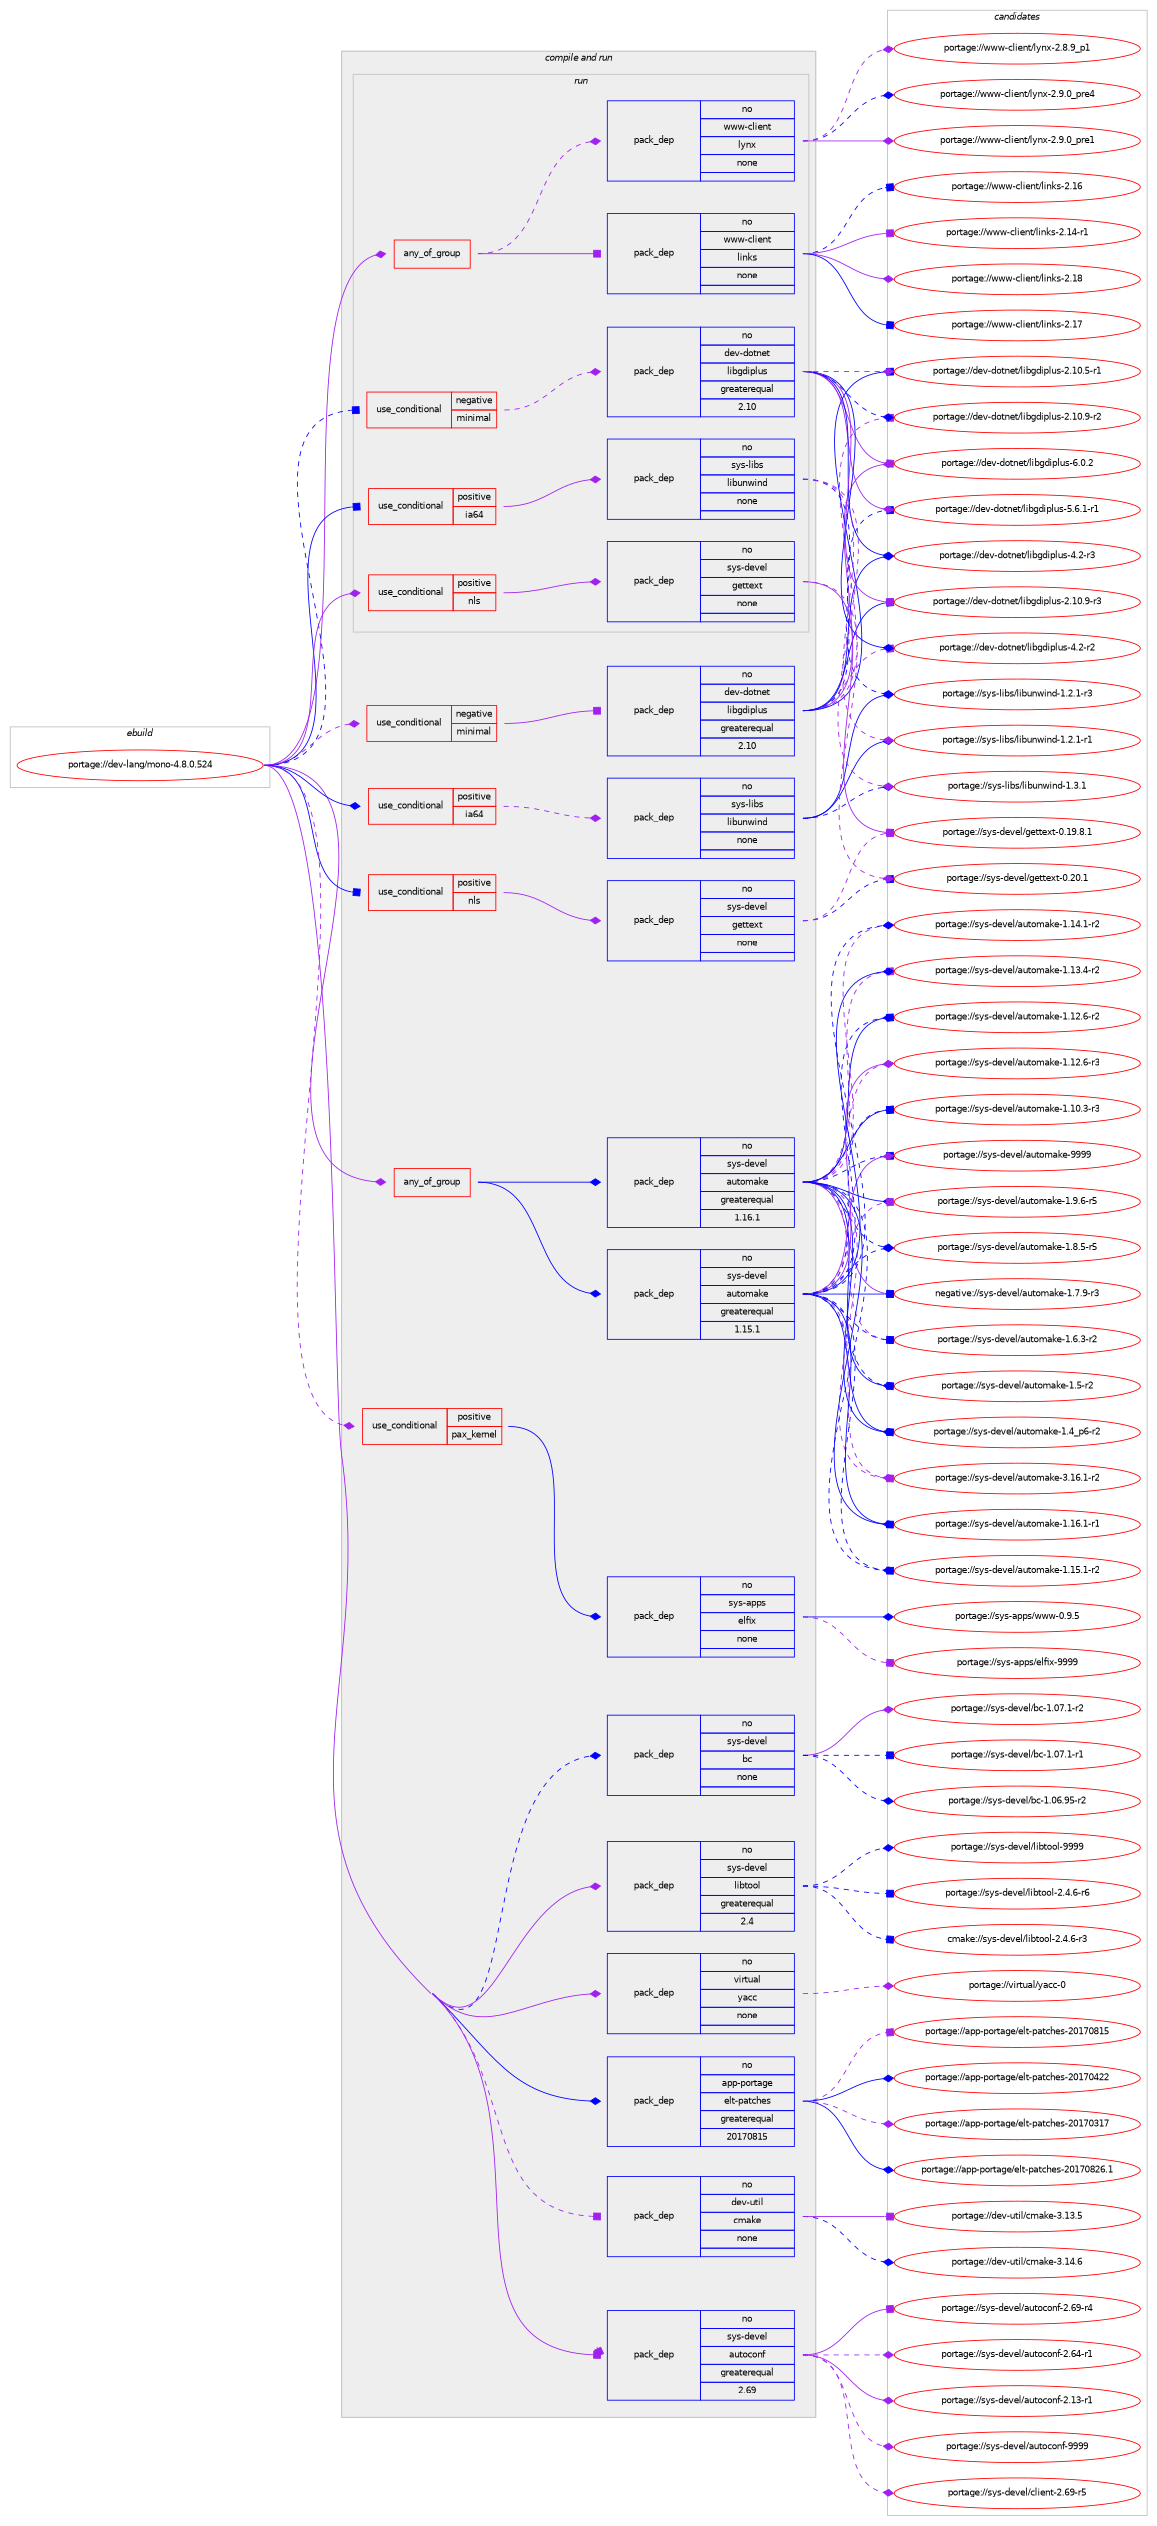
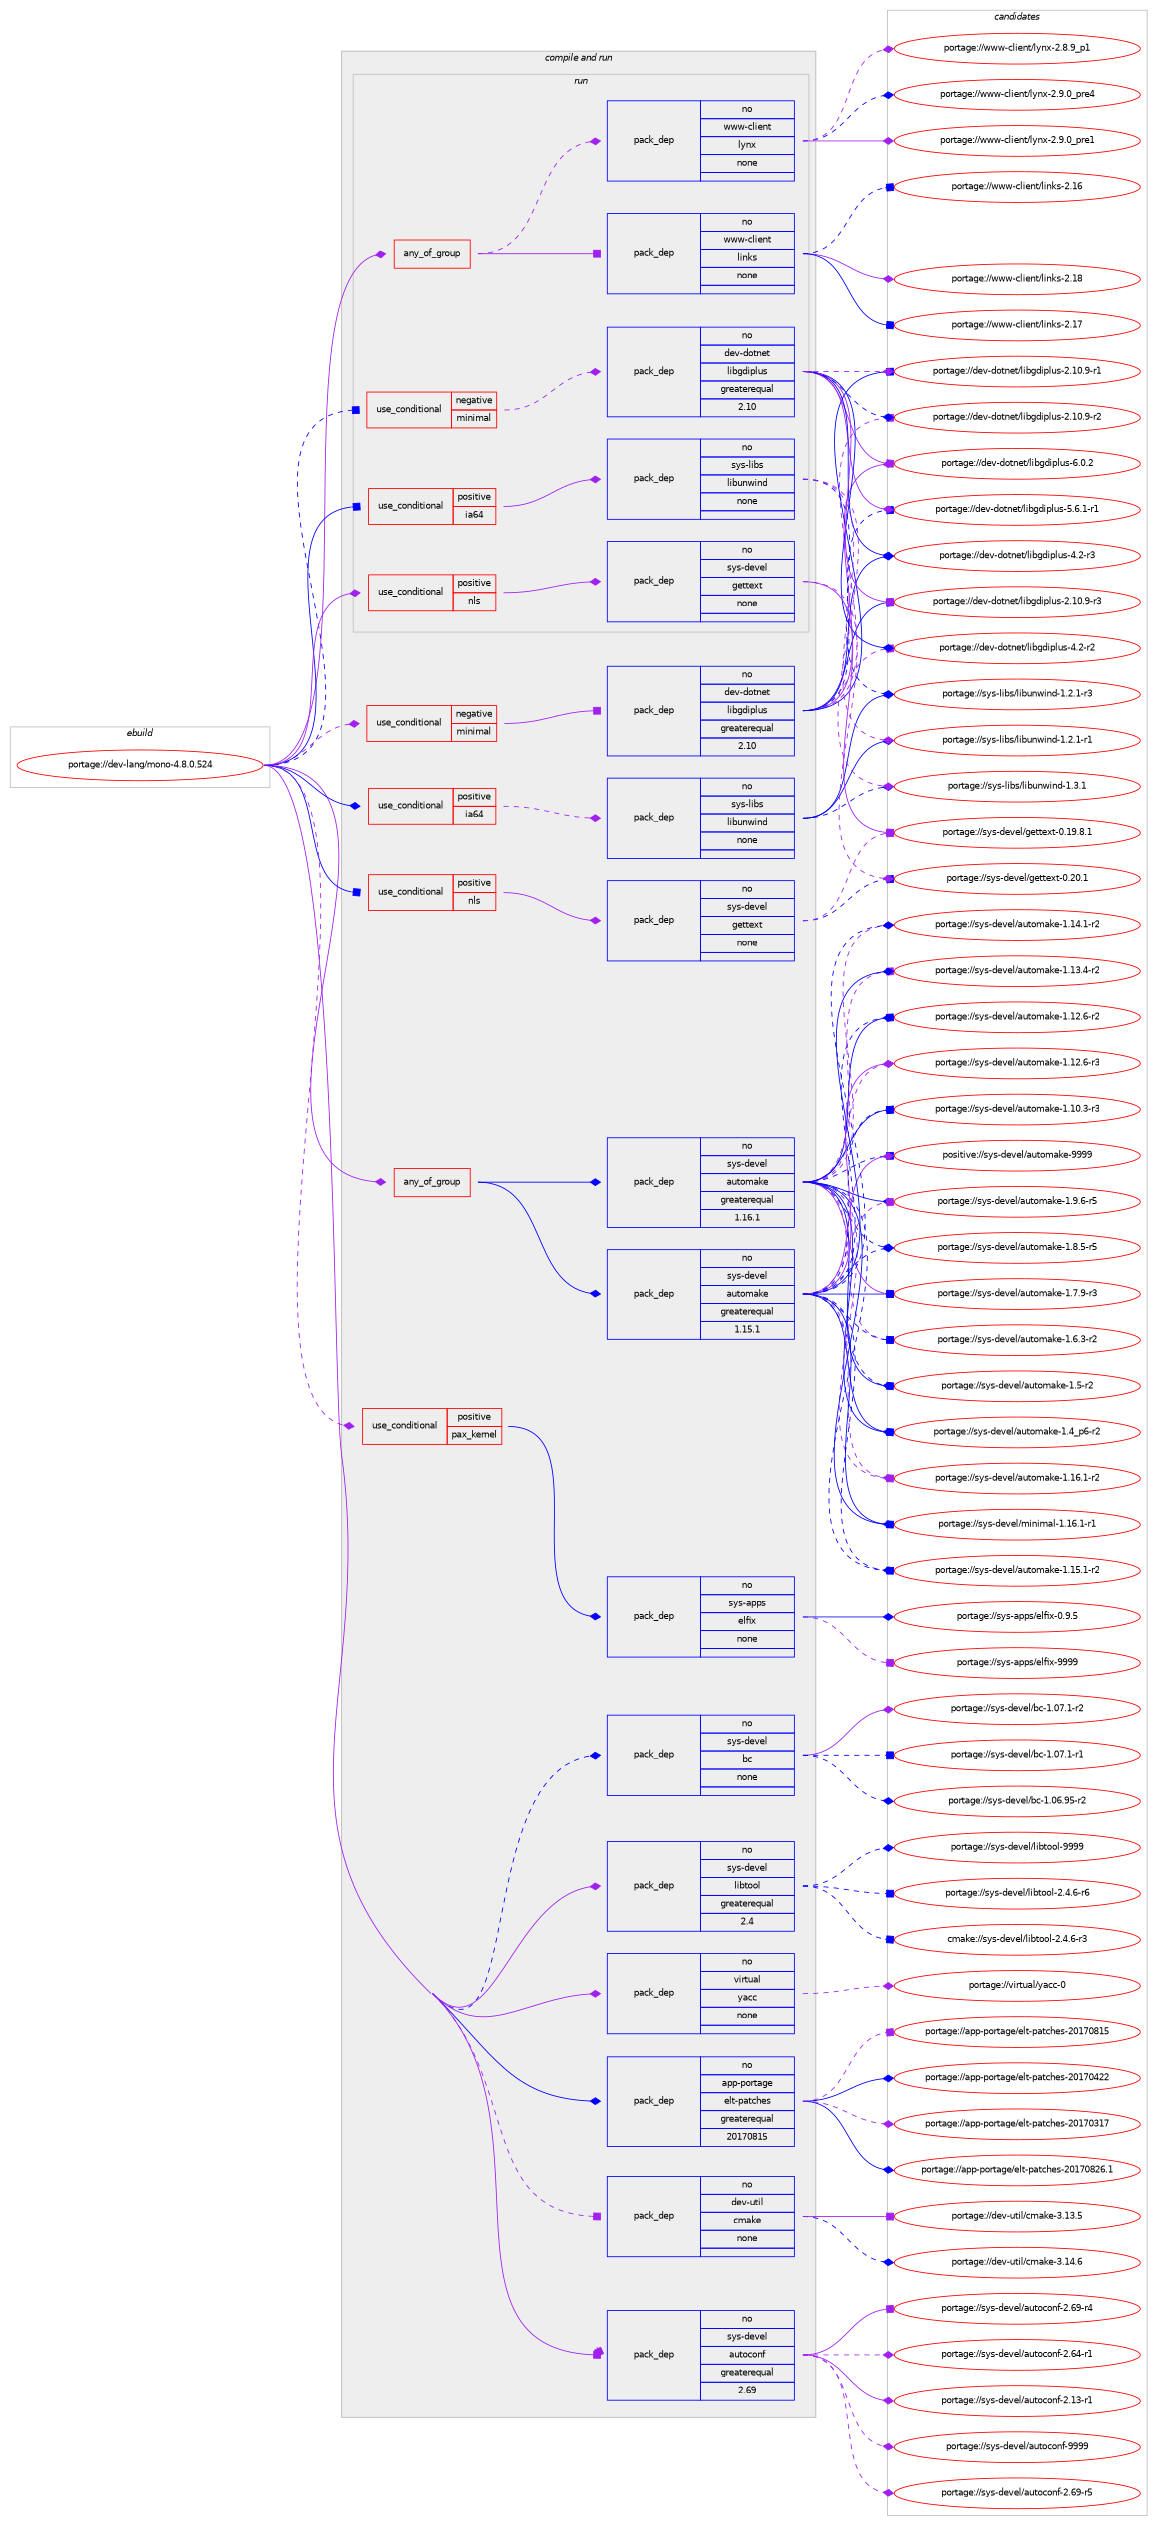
node "portage://www-client/links-2.14-r1": removed
node "portage://dev-dotnet/libgdiplus-2.10.5-r1": label "portage://dev-dotnet/libgdiplus-2.10.5-r1" -> "portage://dev-dotnet/libgdiplus-2.10.9-r1"
node "portage://sys-devel/automake-9999": label "portage://sys-devel/automake-9999" -> "positive://sys-devel/automake-9999"
node "negative://sys-devel/automake-1.7.9-r3": label "negative://sys-devel/automake-1.7.9-r3" -> "portage://sys-devel/automake-1.7.9-r3"
node "portage://sys-devel/automake-3.16.1-r2": label "portage://sys-devel/automake-3.16.1-r2" -> "portage://sys-devel/automake-1.16.1-r2"
node "portage://sys-devel/automake-1.16.1-r1": label "portage://sys-devel/automake-1.16.1-r1" -> "portage://sys-devel/minimal-1.16.1-r1"
node "portage://sys-apps/www-0.9.5": label "portage://sys-apps/www-0.9.5" -> "portage://sys-apps/elfix-0.9.5"
node "portage://sys-devel/client-2.69-r5": label "portage://sys-devel/client-2.69-r5" -> "portage://sys-devel/autoconf-2.69-r5"
